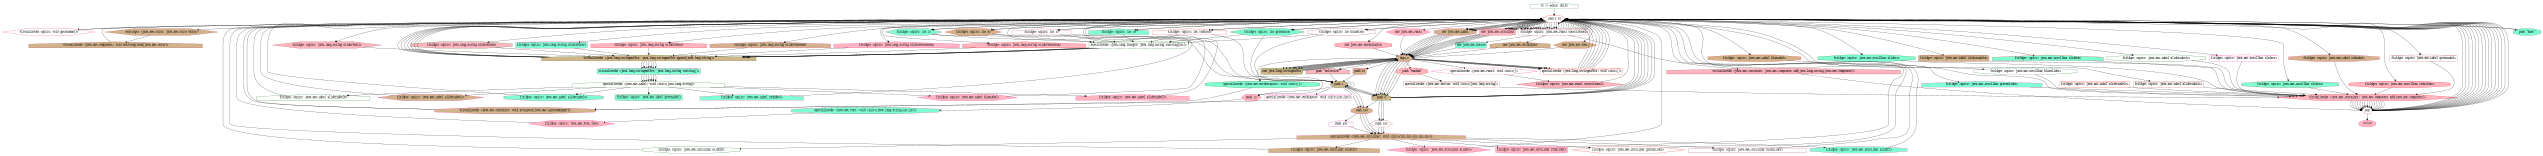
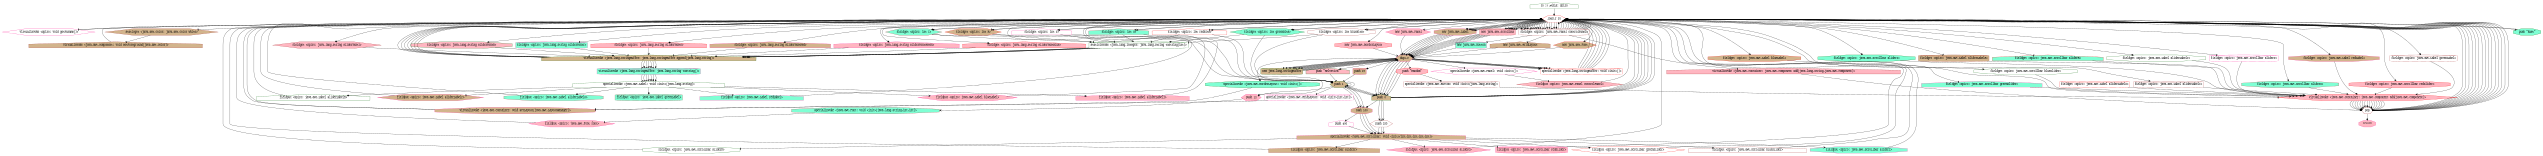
edge "fieldget <Spiro: int O>" -> "push 1": added
